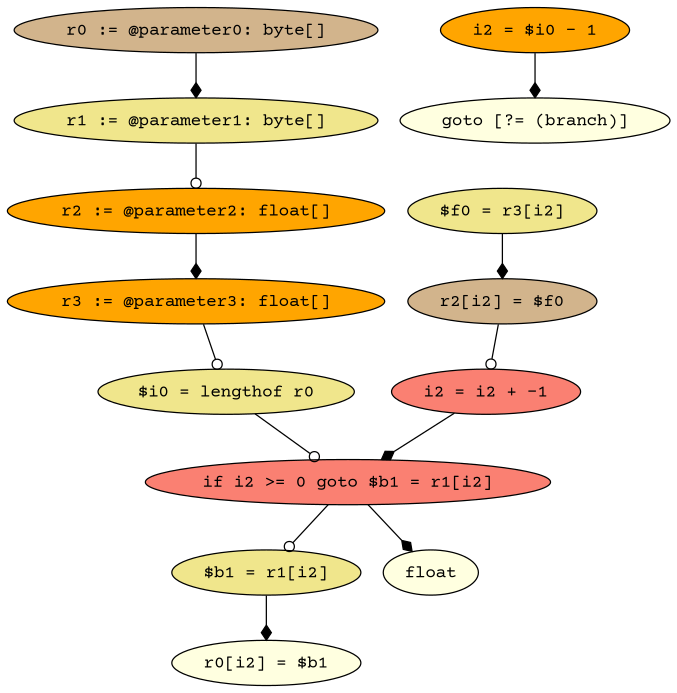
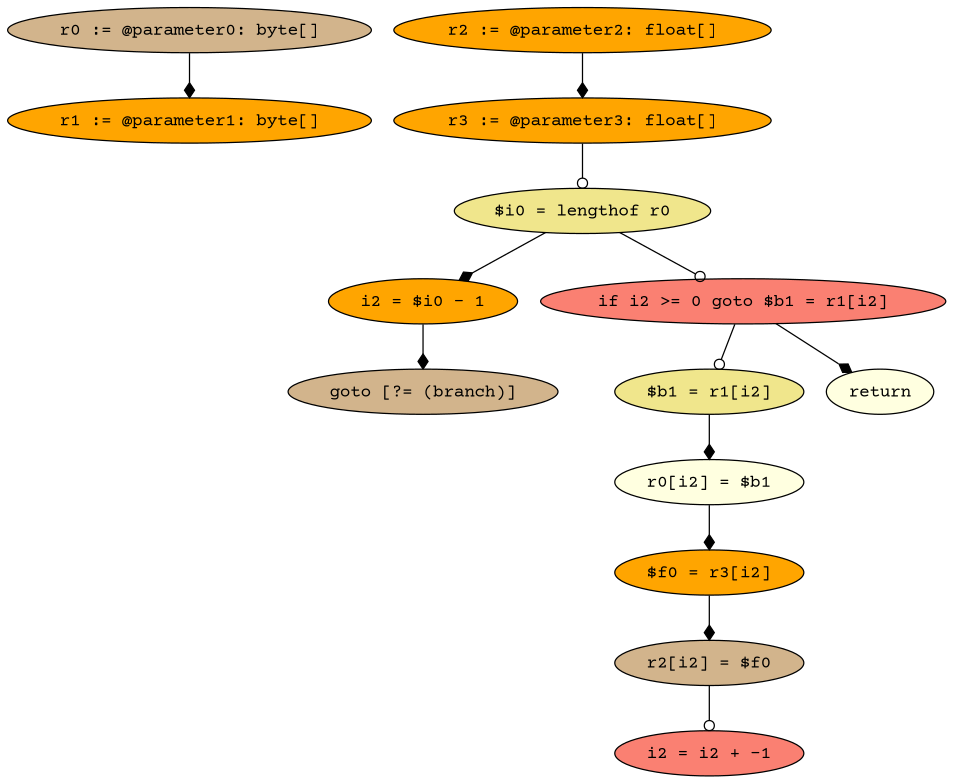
node "r1 := @parameter1: byte[]": fillcolor khaki -> orange
node "goto [?= (branch)]": fillcolor lightyellow -> tan
edge "r1 := @parameter1: byte[]" -> "r2 := @parameter2: float[]": removed
node "$f0 = r3[i2]": fillcolor khaki -> orange
edge "$i0 = lengthof r0" -> "i2 = $i0 - 1": added
edge "i2 = i2 + -1" -> "if i2 >= 0 goto $b1 = r1[i2]": removed
edge "r0[i2] = $b1" -> "$f0 = r3[i2]": added
node "float": label "float" -> "return"
